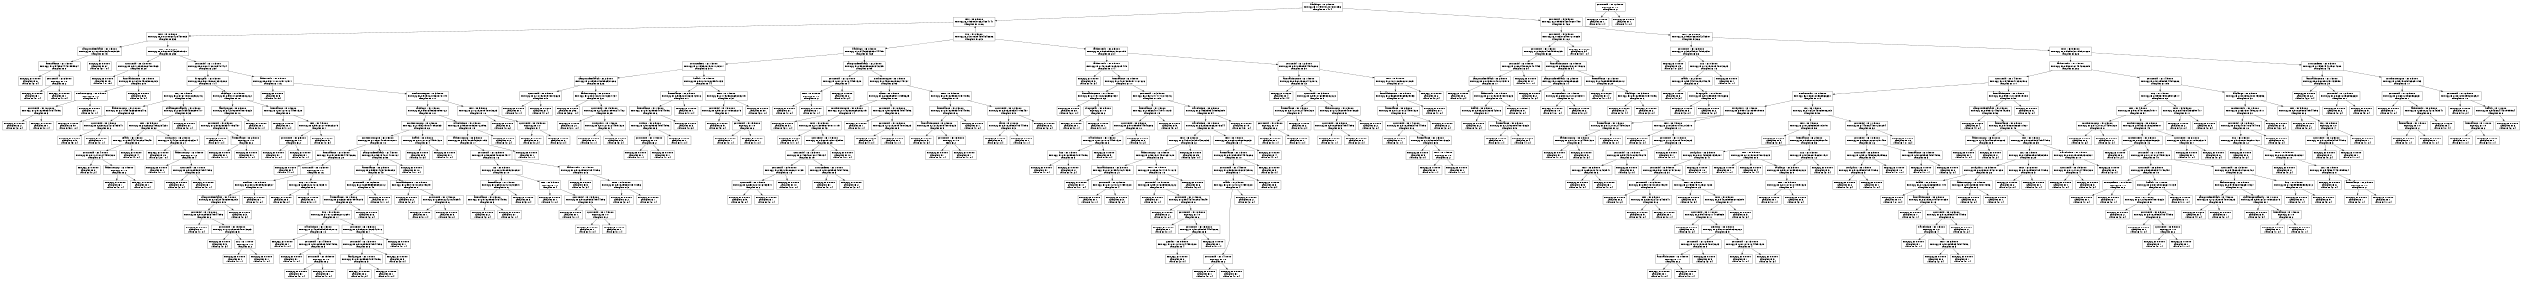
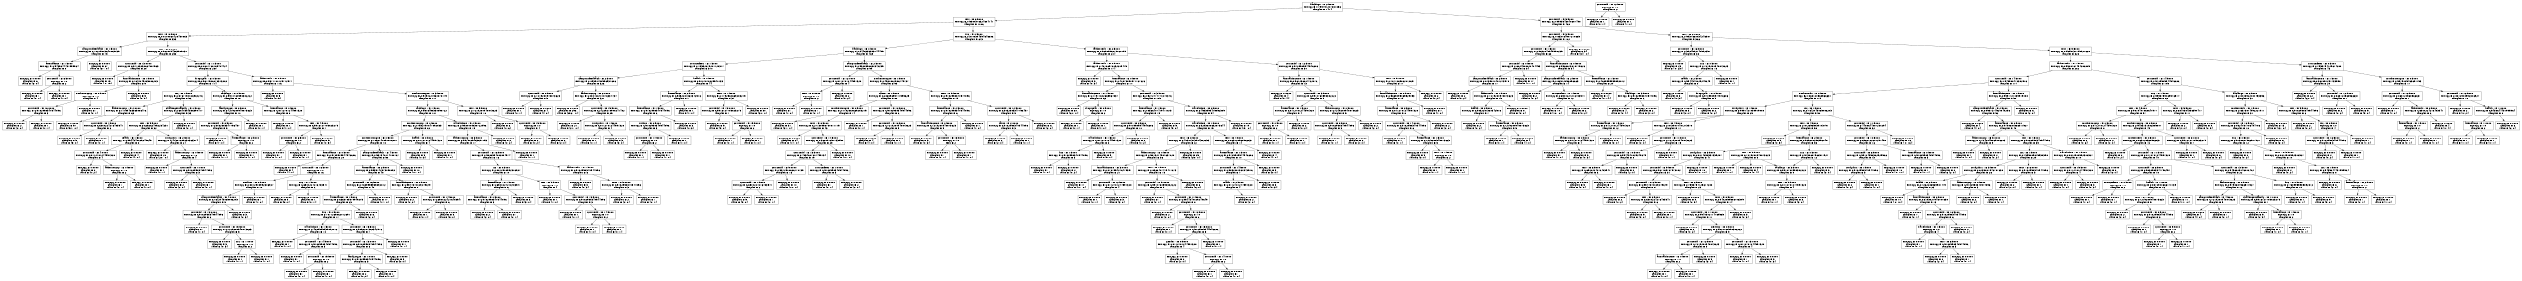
edge "ssc <= 0.5000 entropy = 0.3708394594646686 samples = 673" -> "test <= 6.5000 entropy = 0.5580376324684141 samples = 1006": reversed
edge "health <= 2.5000 entropy = 0.8112781244591328 samples = 4" -> "course_id <= 14.0000 entropy = 1.0 samples = 2": now "gender <= 0.5000 entropy = 0.8112781244591328 samples = 4" -> "course_id <= 14.0000 entropy = 1.0 samples = 2"
